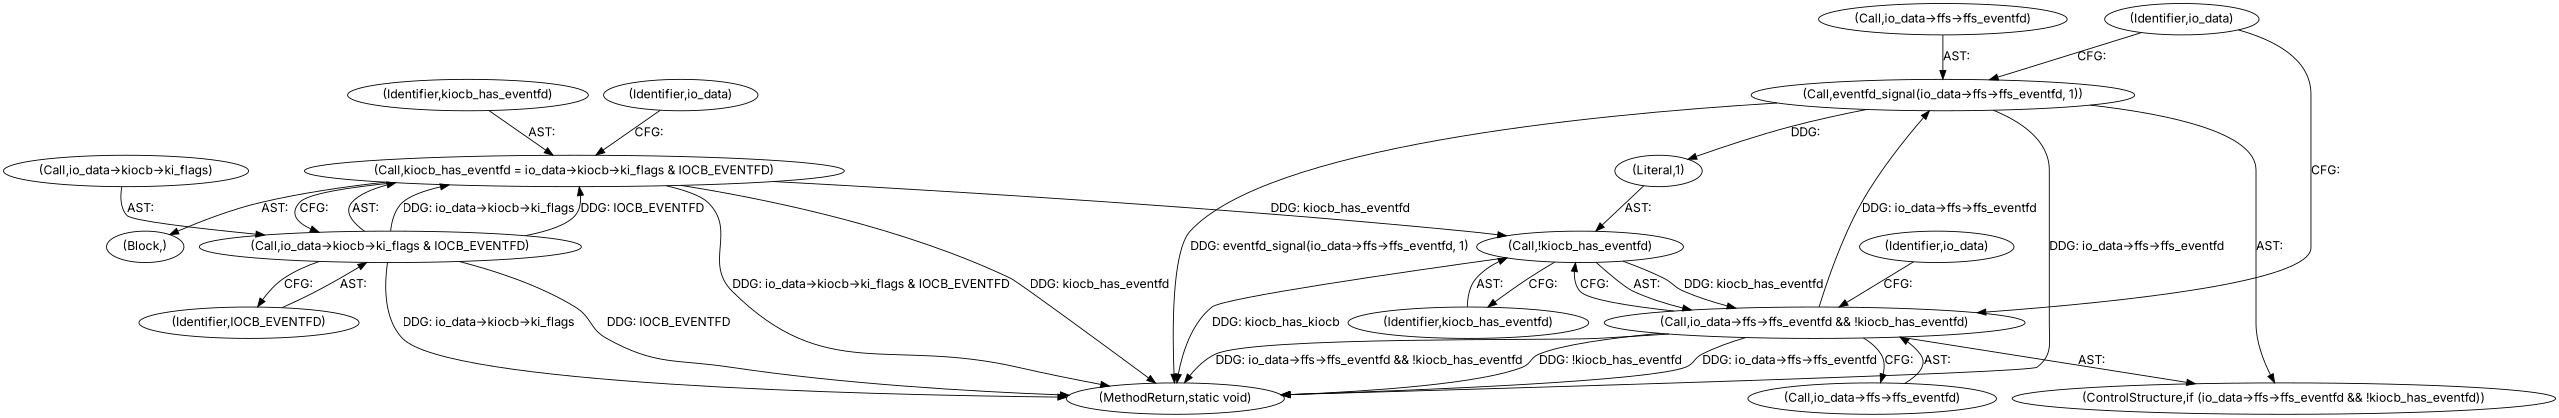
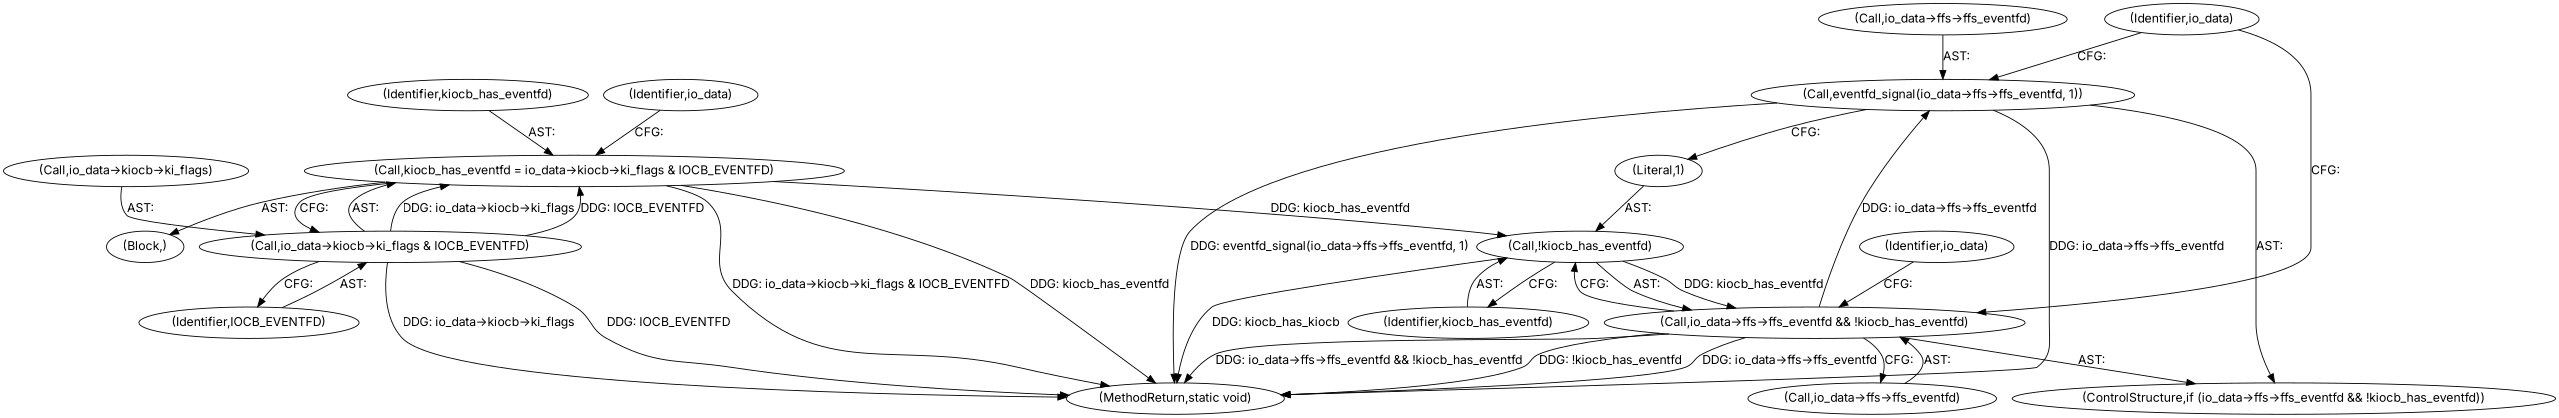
edge "(Call,eventfd_signal(io_data->ffs->ffs_eventfd, 1))" -> "(Literal,1)": label "DDG: " -> "CFG: "
